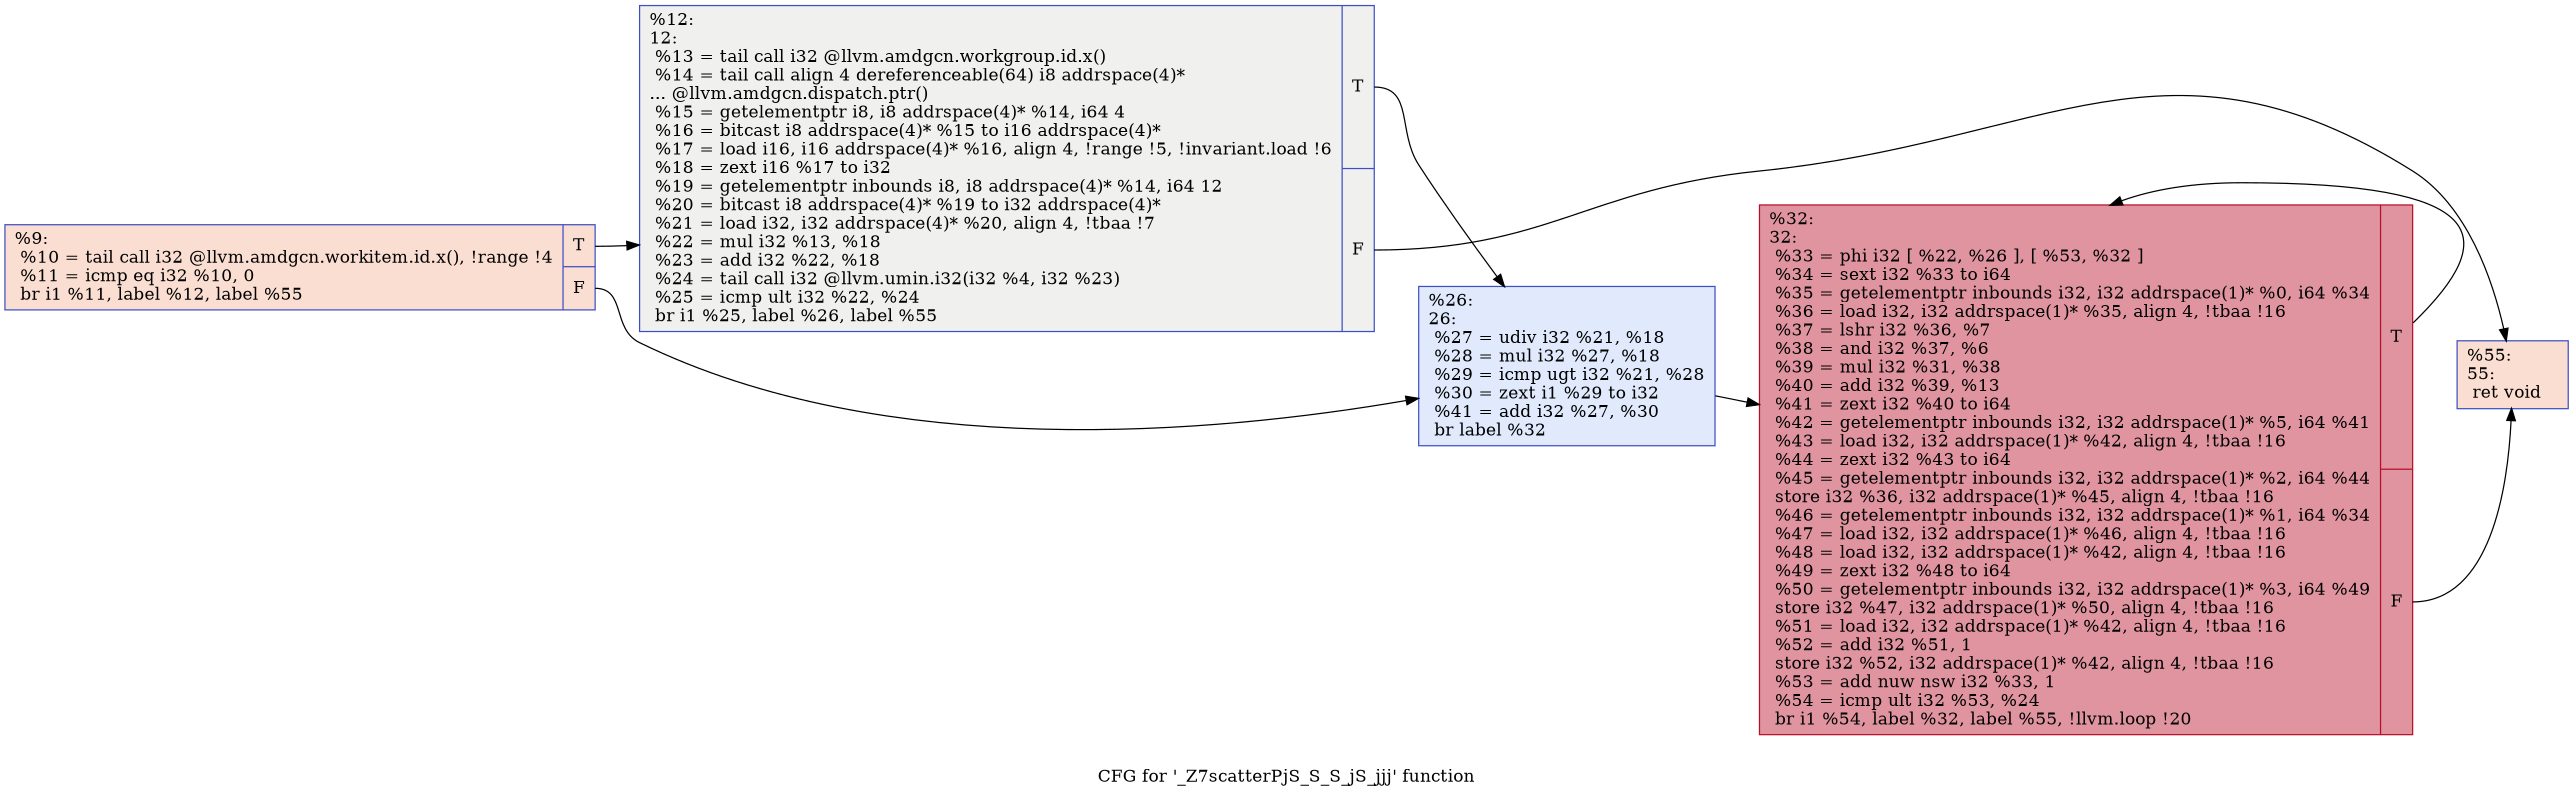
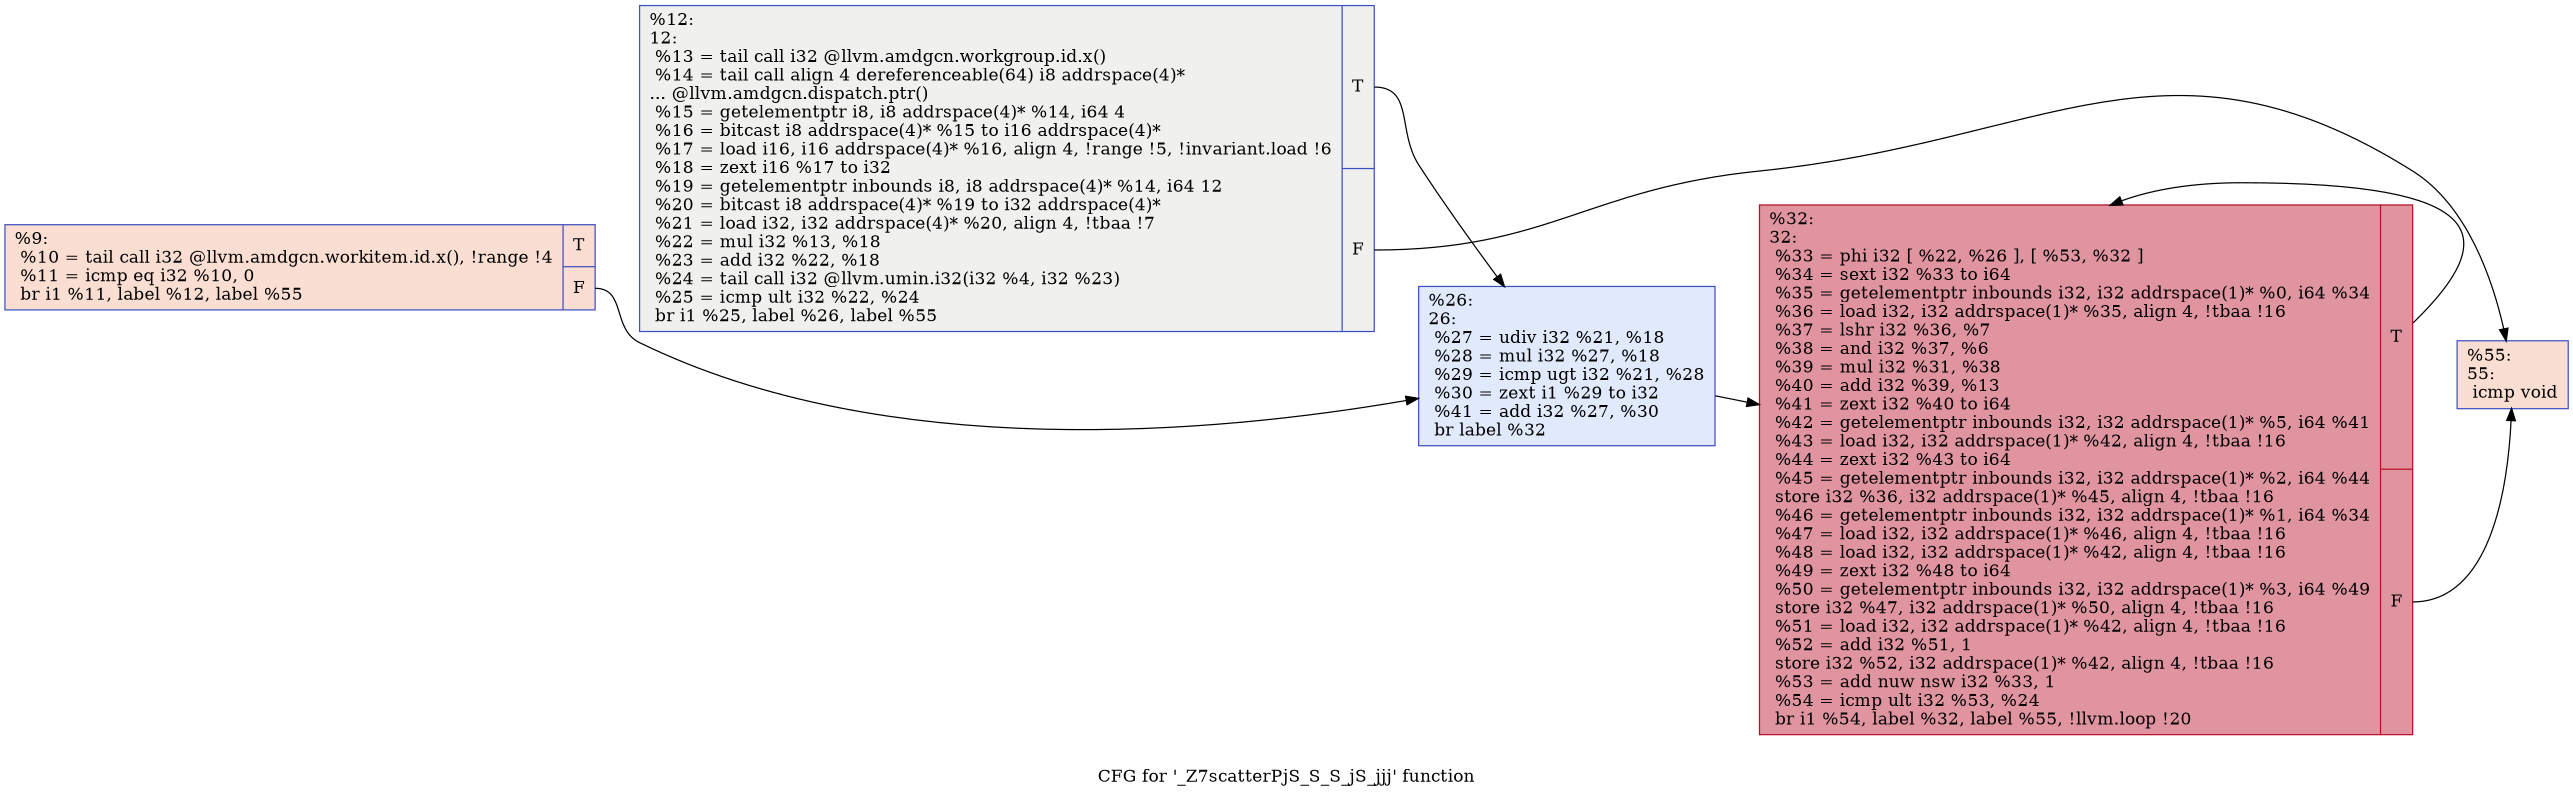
edge "%9:" -> "%12:": removed
node "%55:": text "ret void" -> "icmp void"
